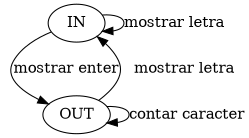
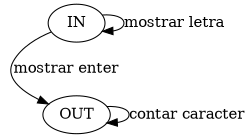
edge "OUT" -> "IN": removed, label "mostrar letra"
